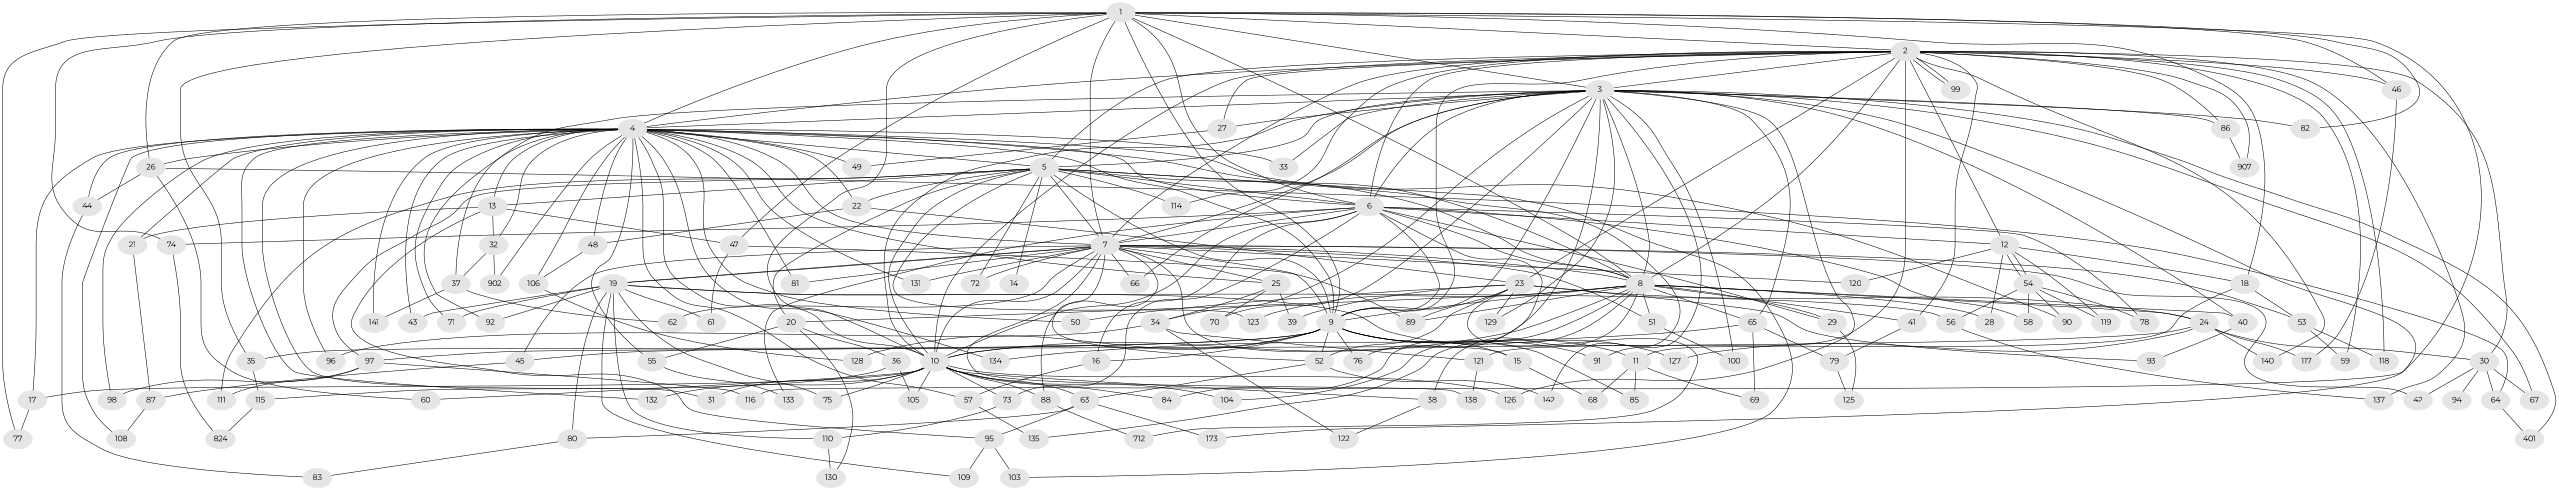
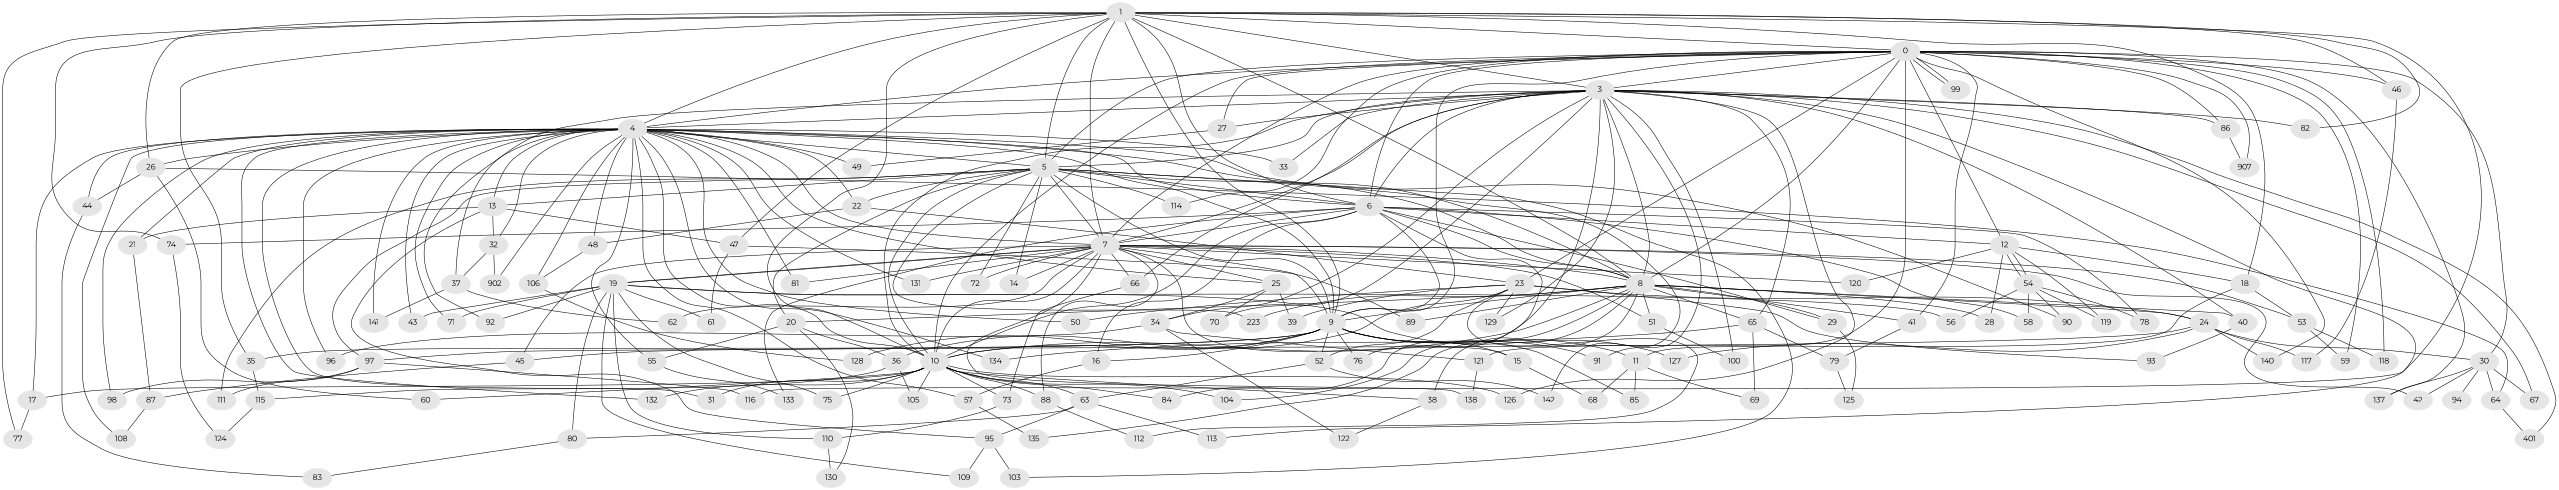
node "2": label "2" -> "0"
edge "1" -- "5": added
edge "3" -- "9": removed
edge "6" -- "73": now "66" -- "73"
edge "23" -- "89": now "23" -- "36"
node "123": label "123" -> "223"
edge "7" -- "52": now "7" -- "14"
edge "56" -- "137": now "30" -- "137"
node "824": label "824" -> "124"
node "712": label "712" -> "112"
node "173": label "173" -> "113"
